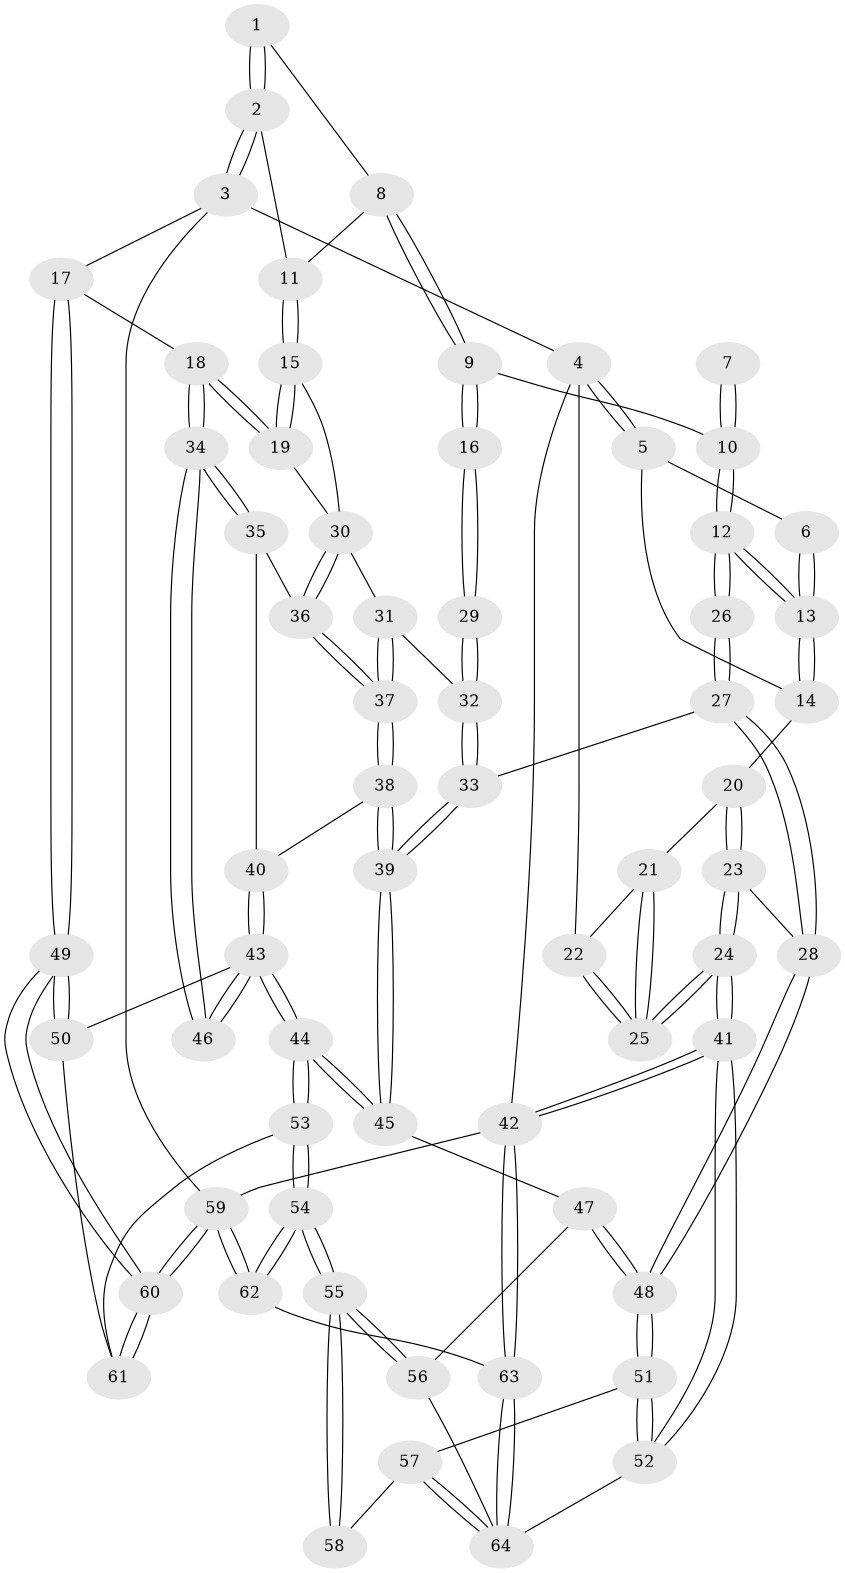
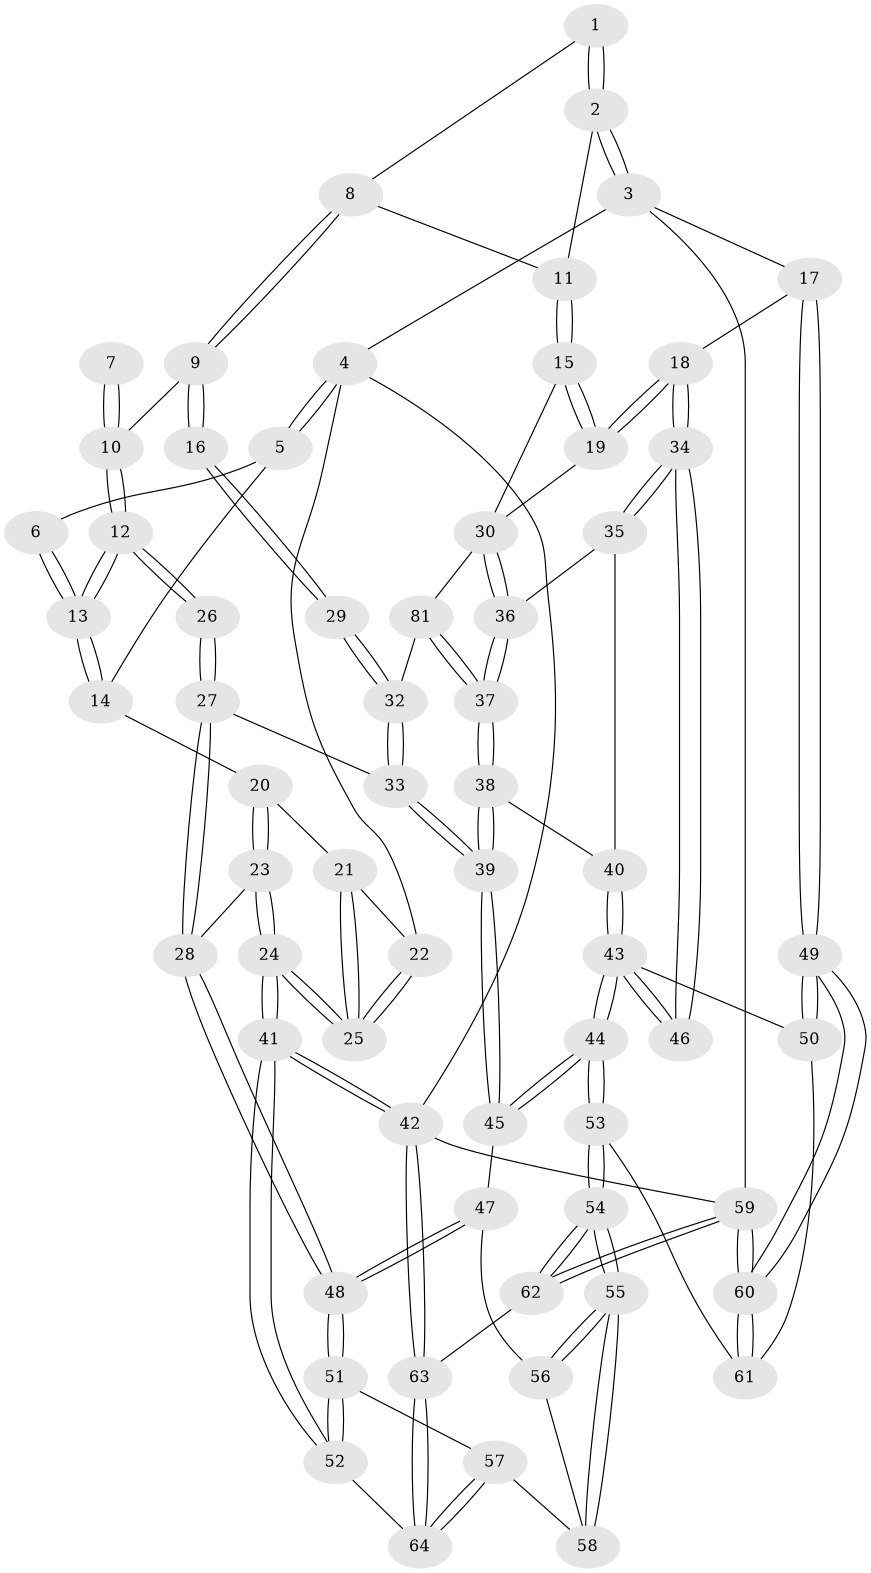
node "31": label "31" -> "81"
edge "56" -- "64": now "56" -- "58"
